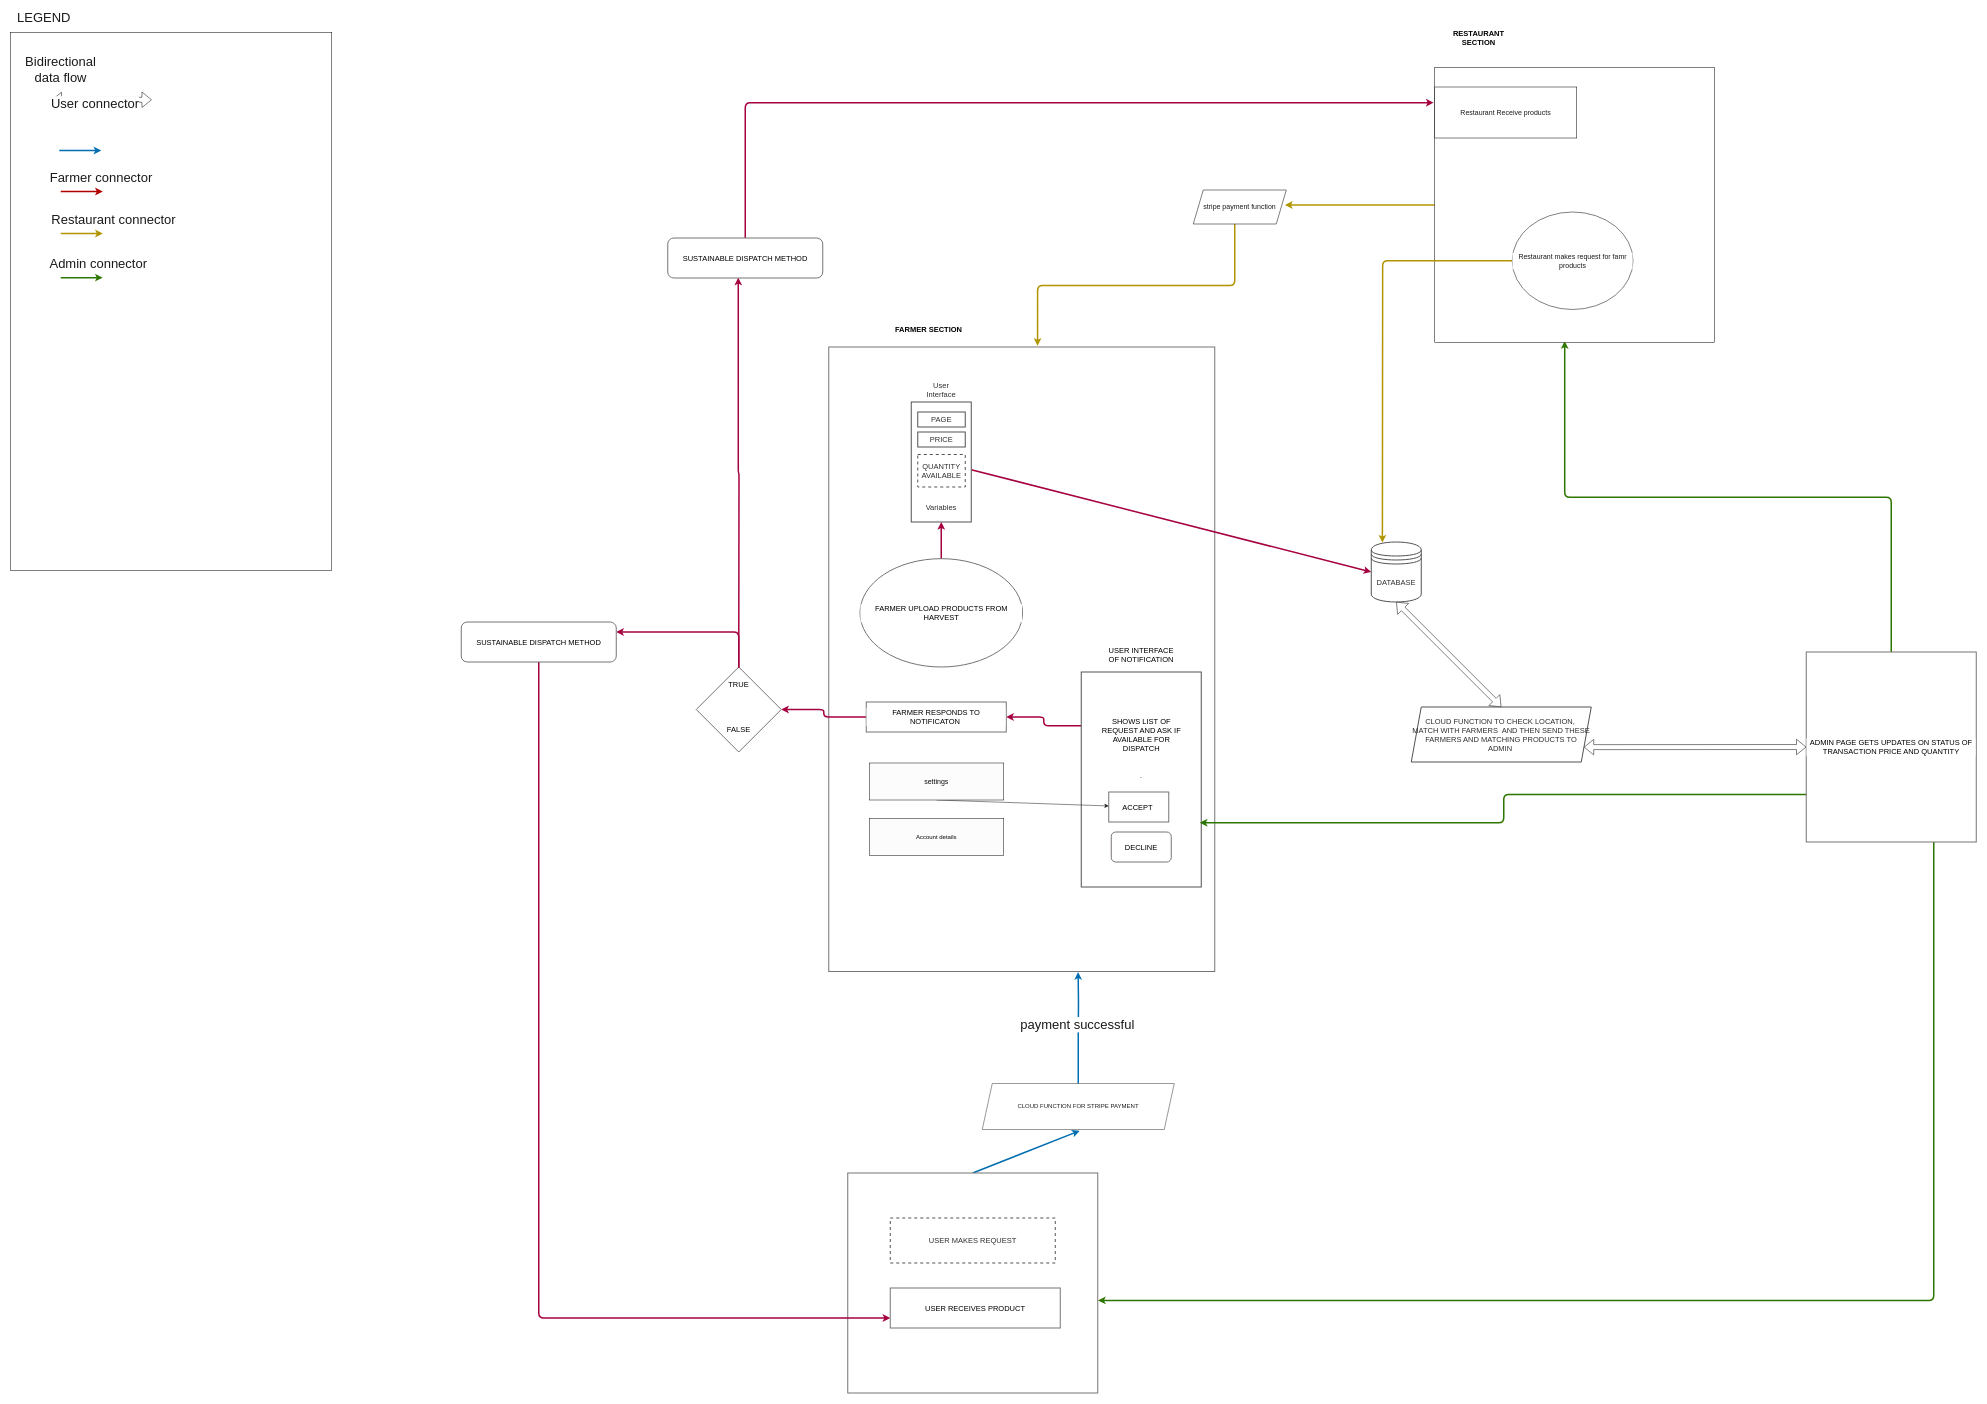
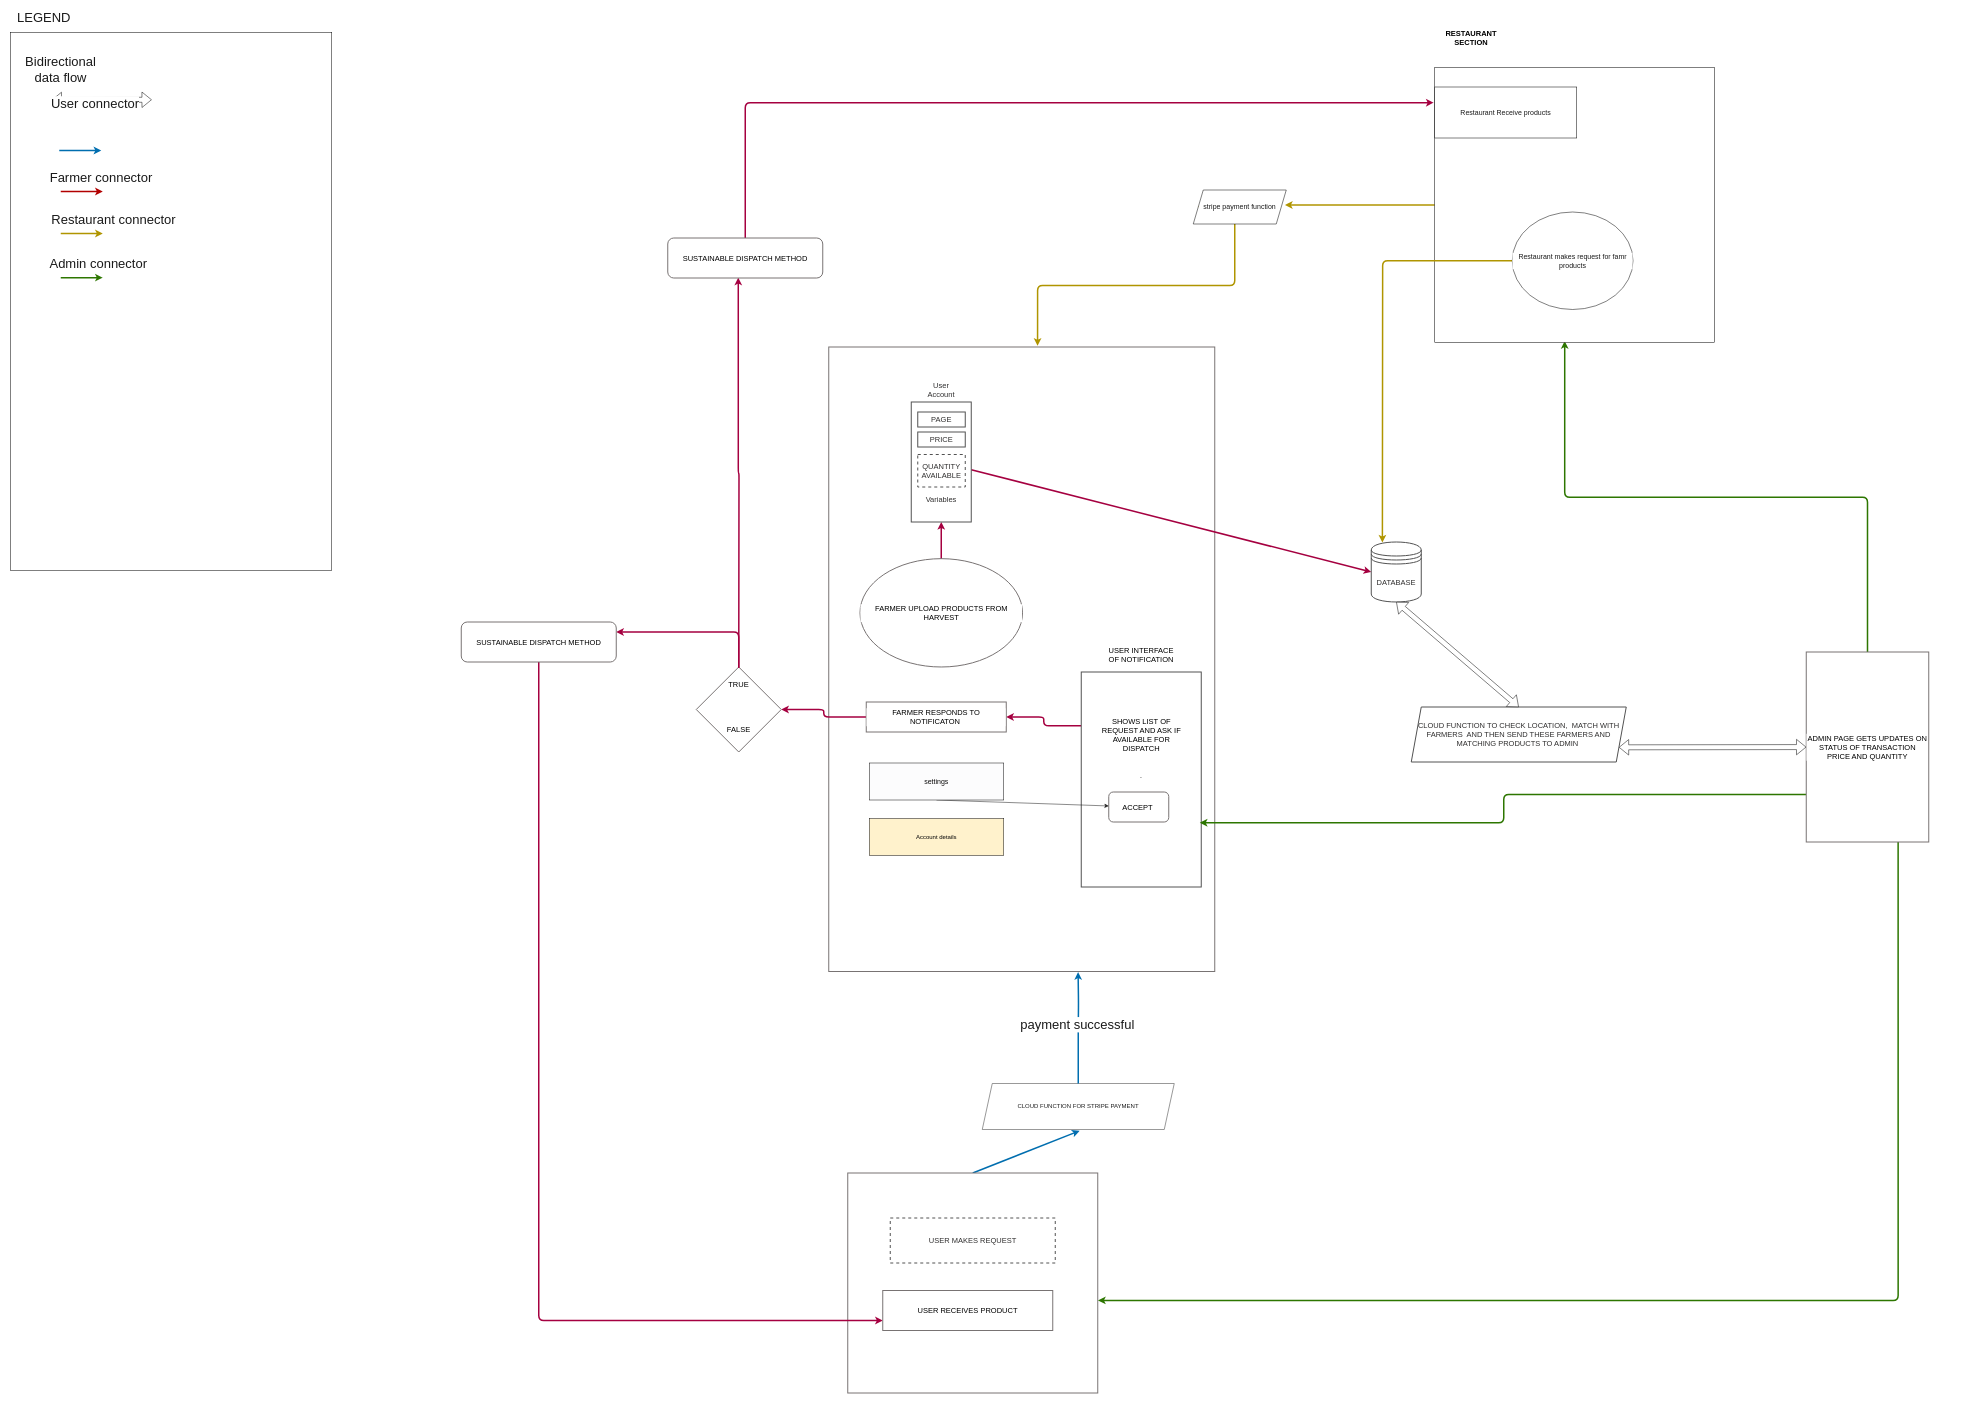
node "RESTAURANT SECTION": moved (1479, 37) -> (1471, 37)
node "FARMER SECTION": removed
node "User Interface": label "User Interface" -> "User Account"
node "Variables": moved (941, 507) -> (941, 499)
node "CLOUD FUNCTION TO CHECK LOCATION, MATCH WITH FARMERS AND THEN SEND THESE FARMERS AND MATCHING PRODUCTS TO ADMIN": size 180x55 -> 215x55
node "ADMIN PAGE GETS UPDATES ON STATUS OF TRANSACTION PRICE AND QUANTITY": size 170x190 -> 123x190
node "ACCEPT": shape rectangle -> rounded rectangle
node "Account details": fillcolor #fcfcfd -> #fff2cc
node "DECLINE": removed
node "USER RECEIVES PRODUCT": moved (975, 1308) -> (968, 1310)
